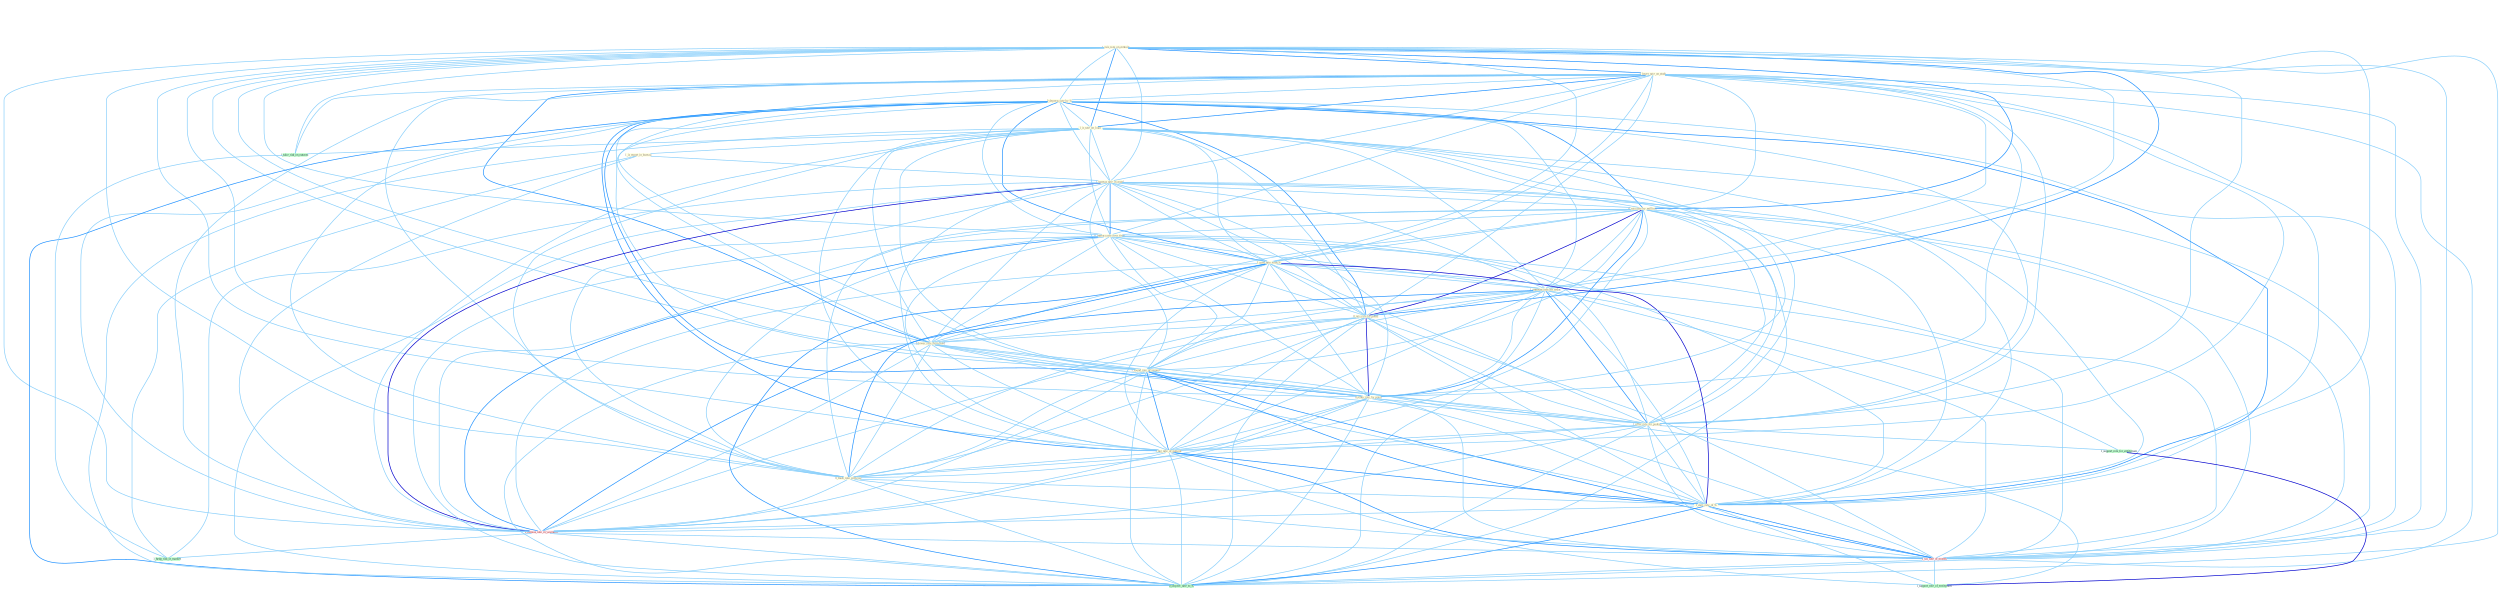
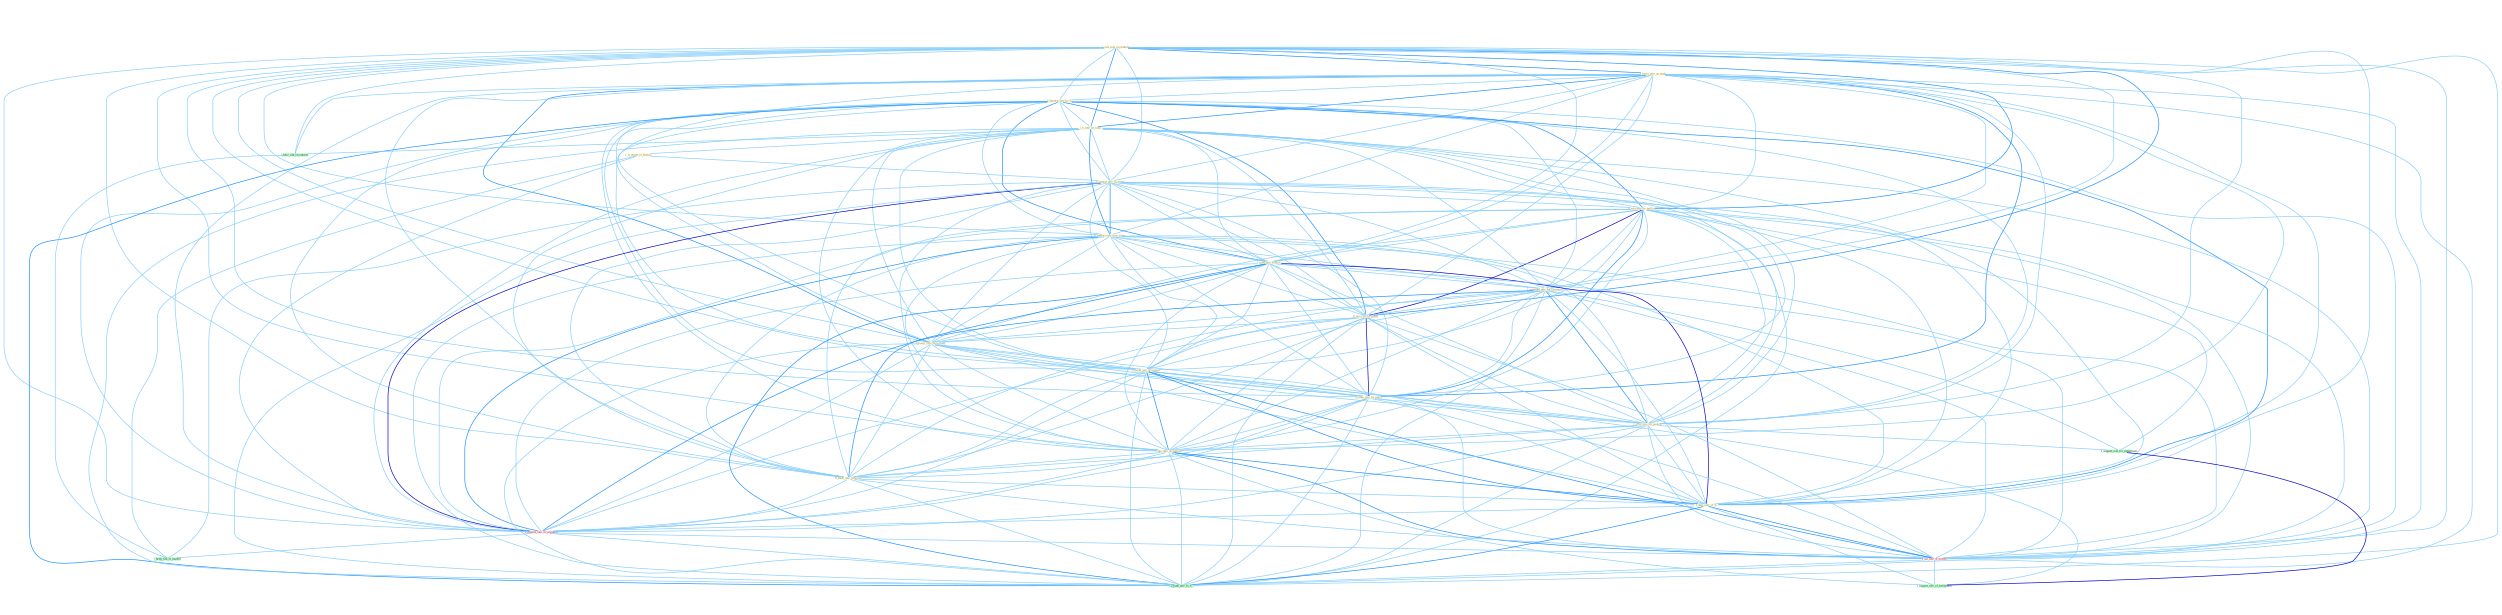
edge "1_is_rate_on_loan" -- "0_increas_rate_over_time": color #87cefa -> #1e90ff
edge "0_rais_rate_by_million" -- "0_increas_rate_over_time": now "0_rais_rate_by_million" -- "1_support_role_for_entitynam"
edge "0_depress_rate_by_%" -- "1_lag_rate_of_patient": color #1e90ff -> #87cefa
node "1_announc_rate_for_reduc": label "1_announc_rate_for_reduc" -> "1_announc_rate_for_yearnum"
edge "1_lower_rate_on_stock" -- "0_reduc_rate_by_point": color #87cefa -> #1e90ff
edge "0_depress_rate_by_%" -- "0_reduc_rate_by_point": color #1e90ff -> #87cefa
node "0_improv_rate_to_%": label "0_improv_rate_to_%" -> "0_push_rate_to_%"
